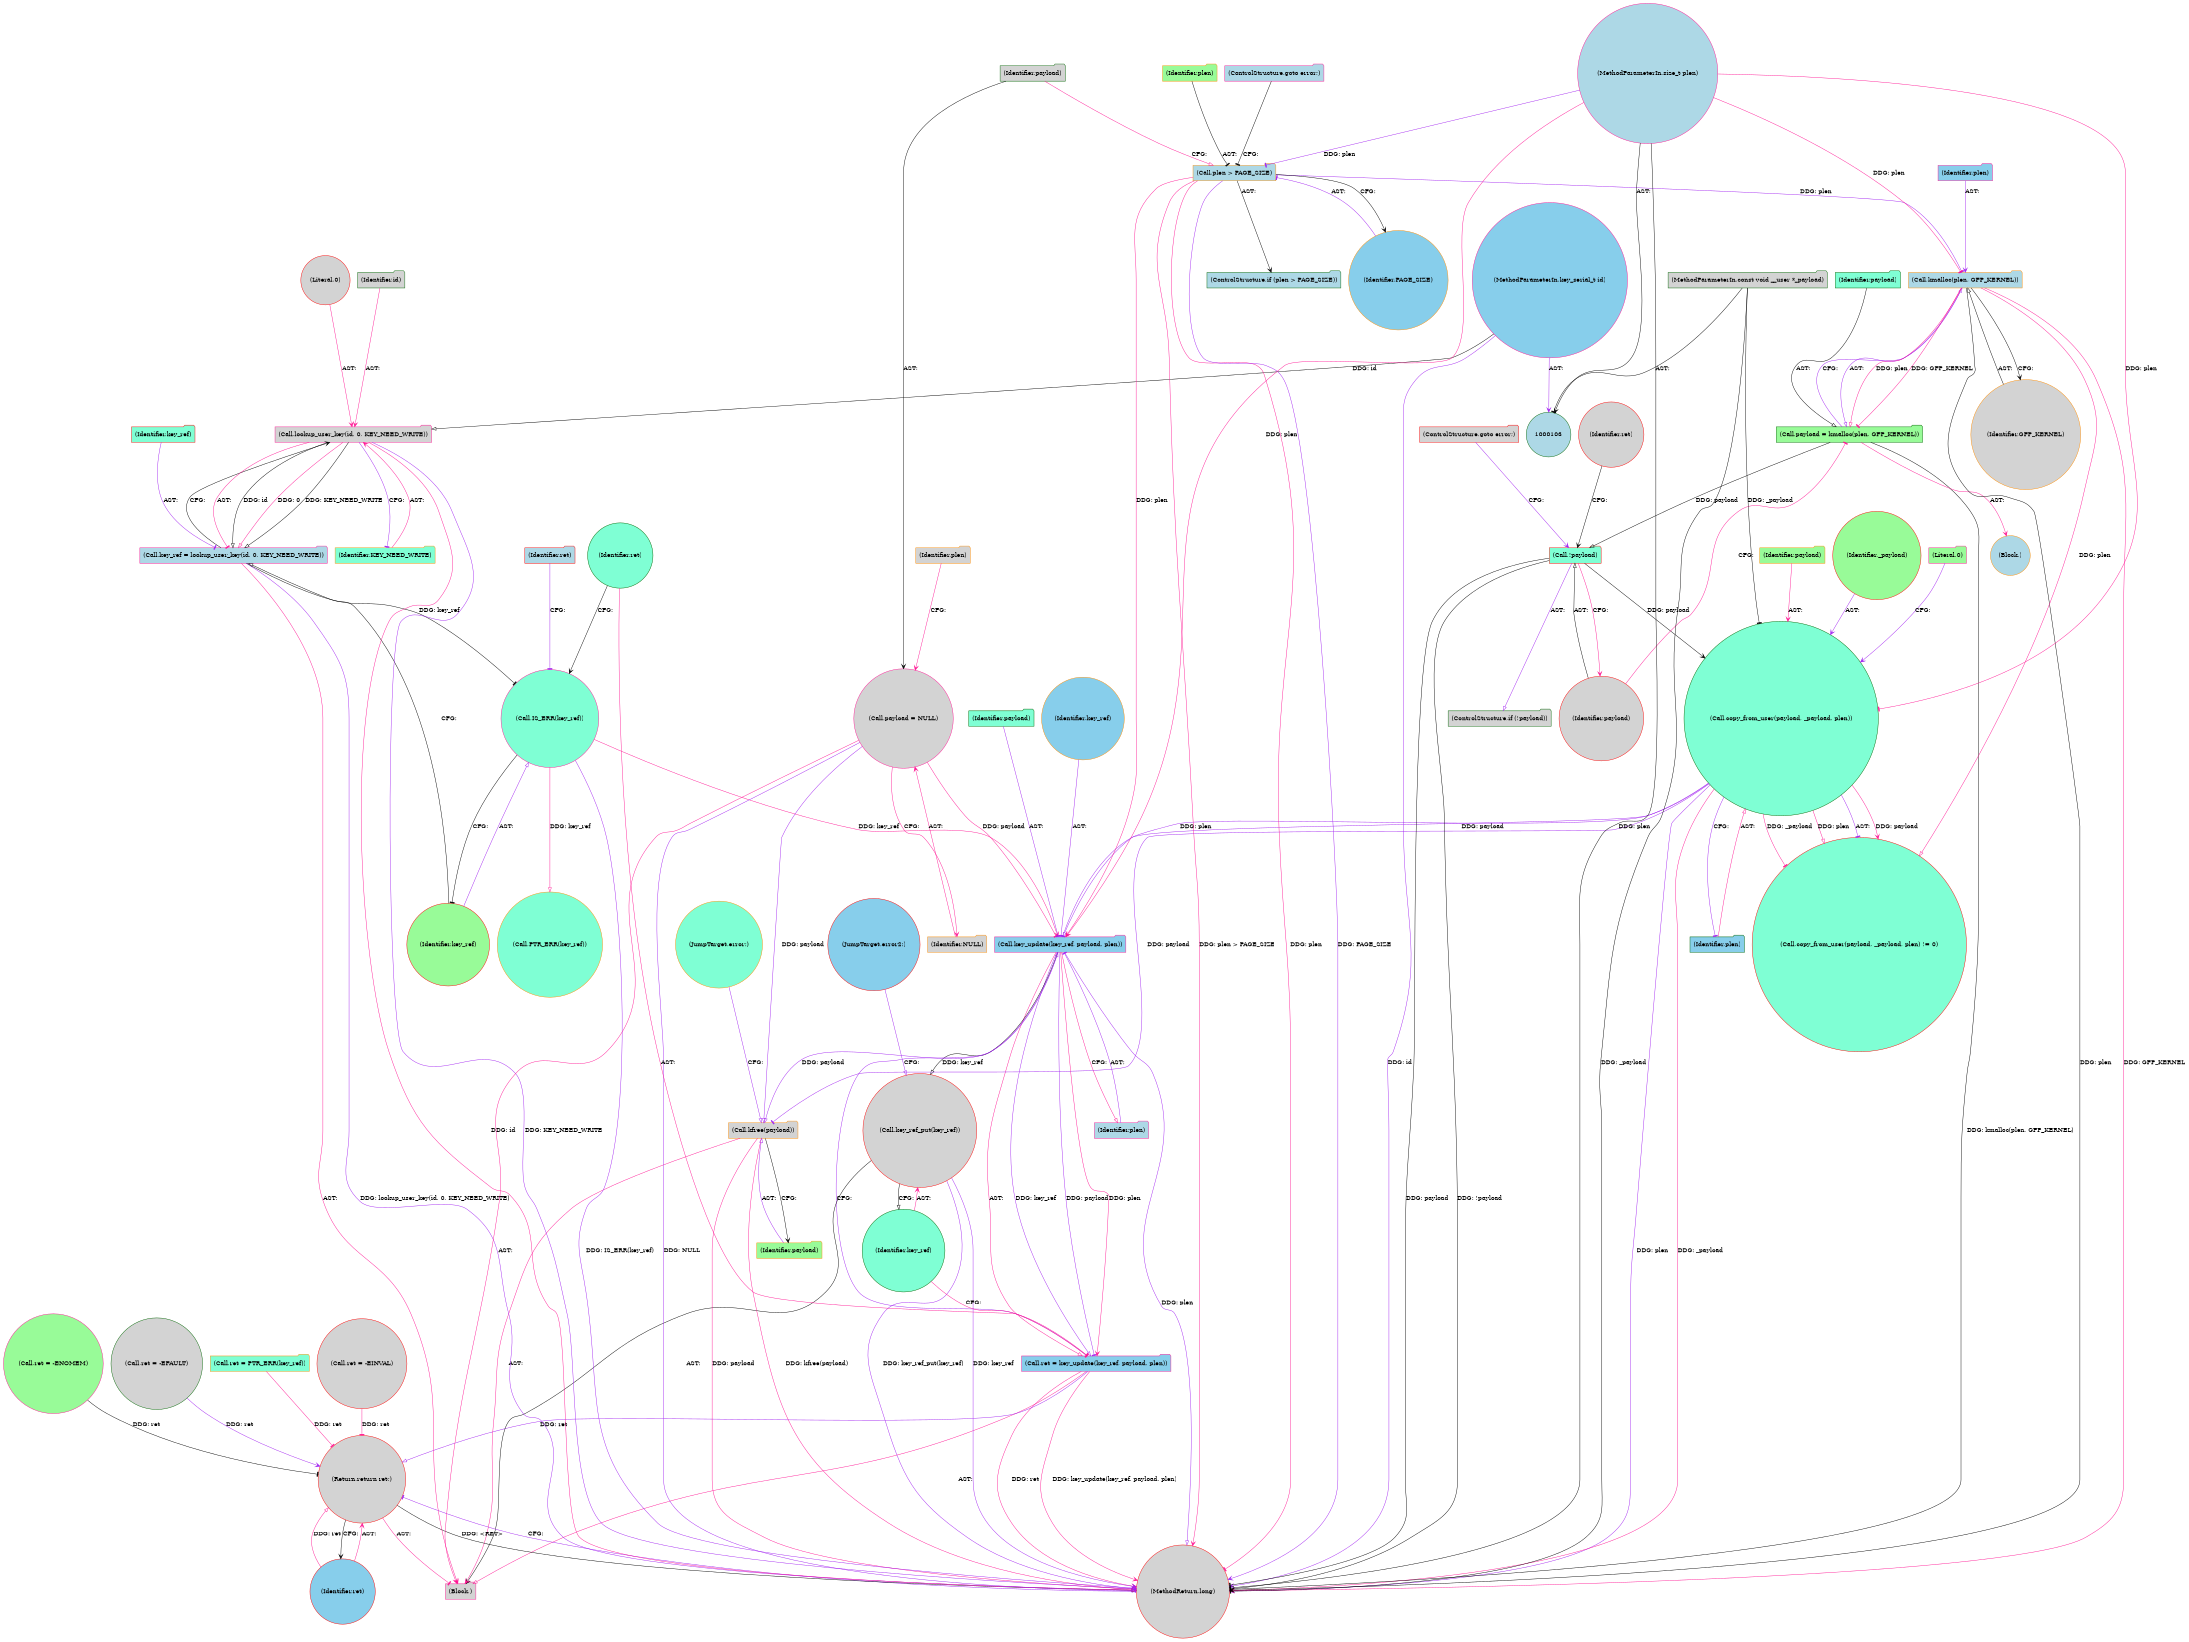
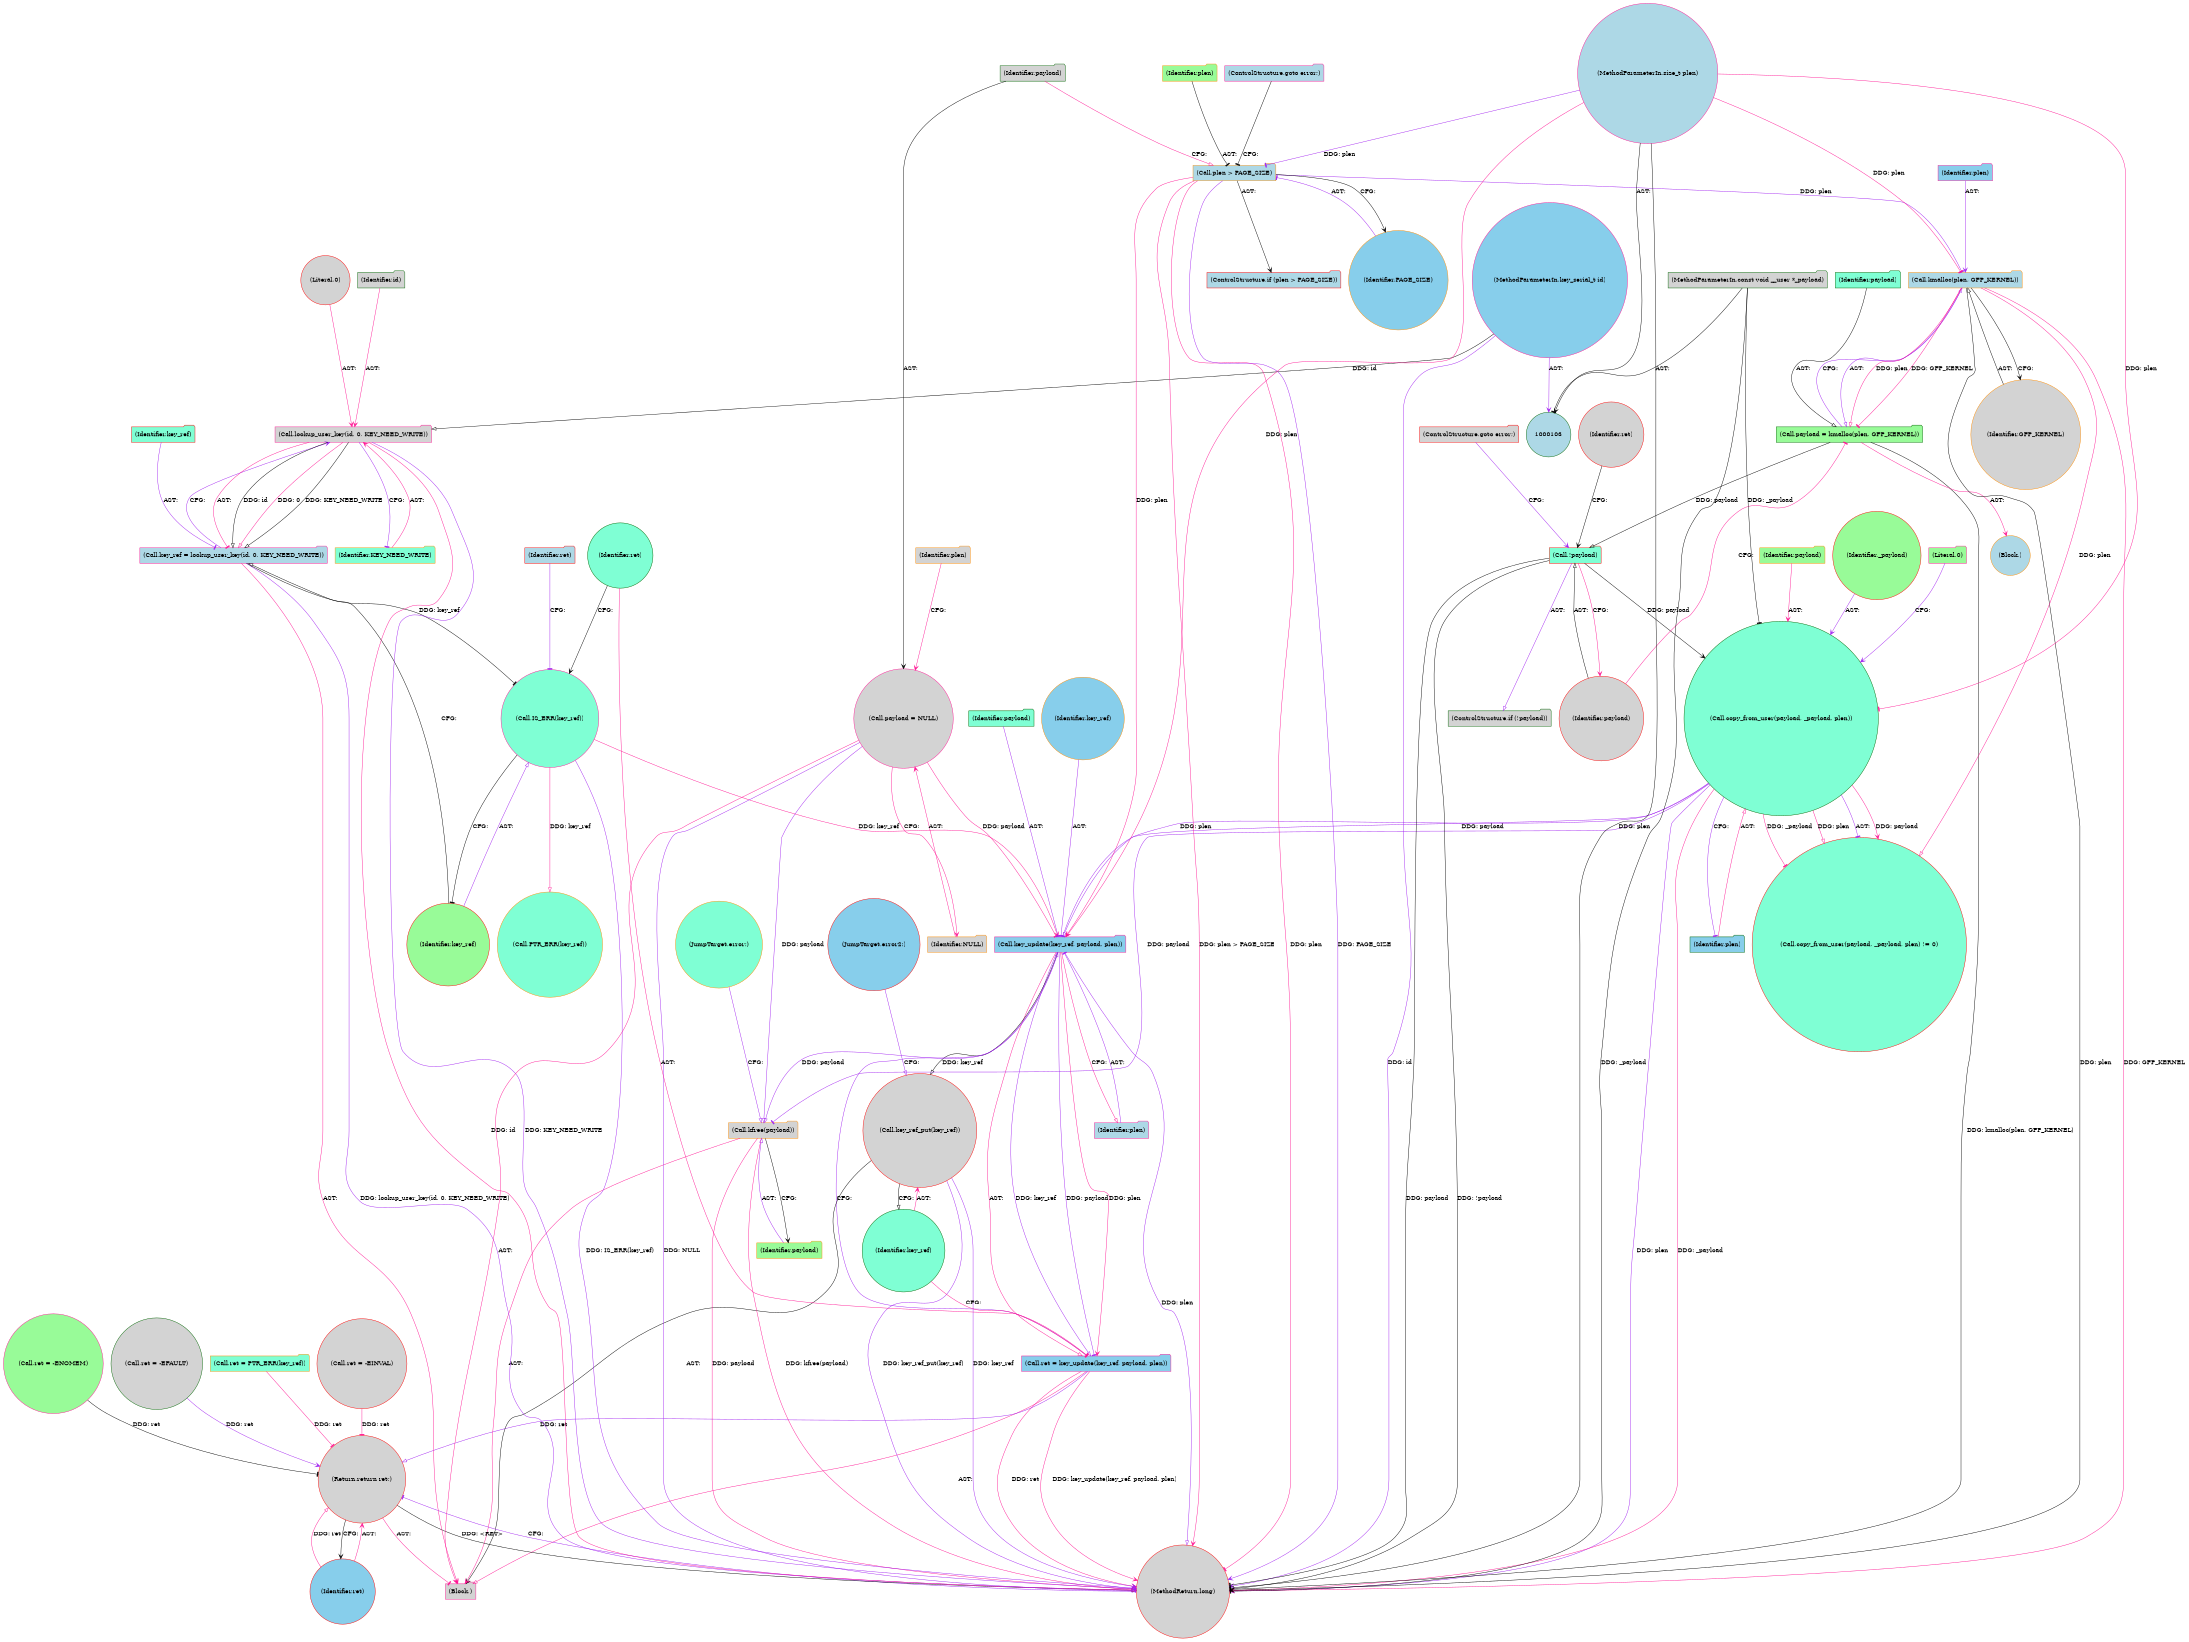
node "(ControlStructure,if (plen > PAGE_SIZE))": color darkgreen -> red
edge "(Call,key_ref = lookup_user_key(id, 0, KEY_NEED_WRITE))" -> "(Call,lookup_user_key(id, 0, KEY_NEED_WRITE))": color black -> purple
